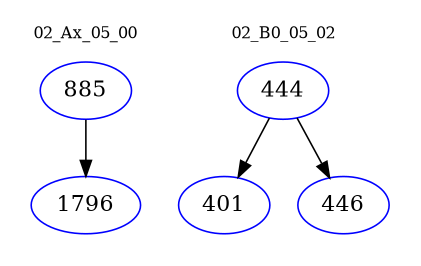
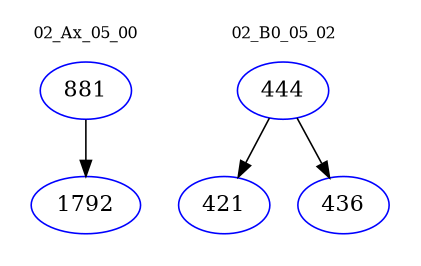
node "885": label "885" -> "881"
node "1796": label "1796" -> "1792"
node "401": label "401" -> "421"
node "446": label "446" -> "436"
